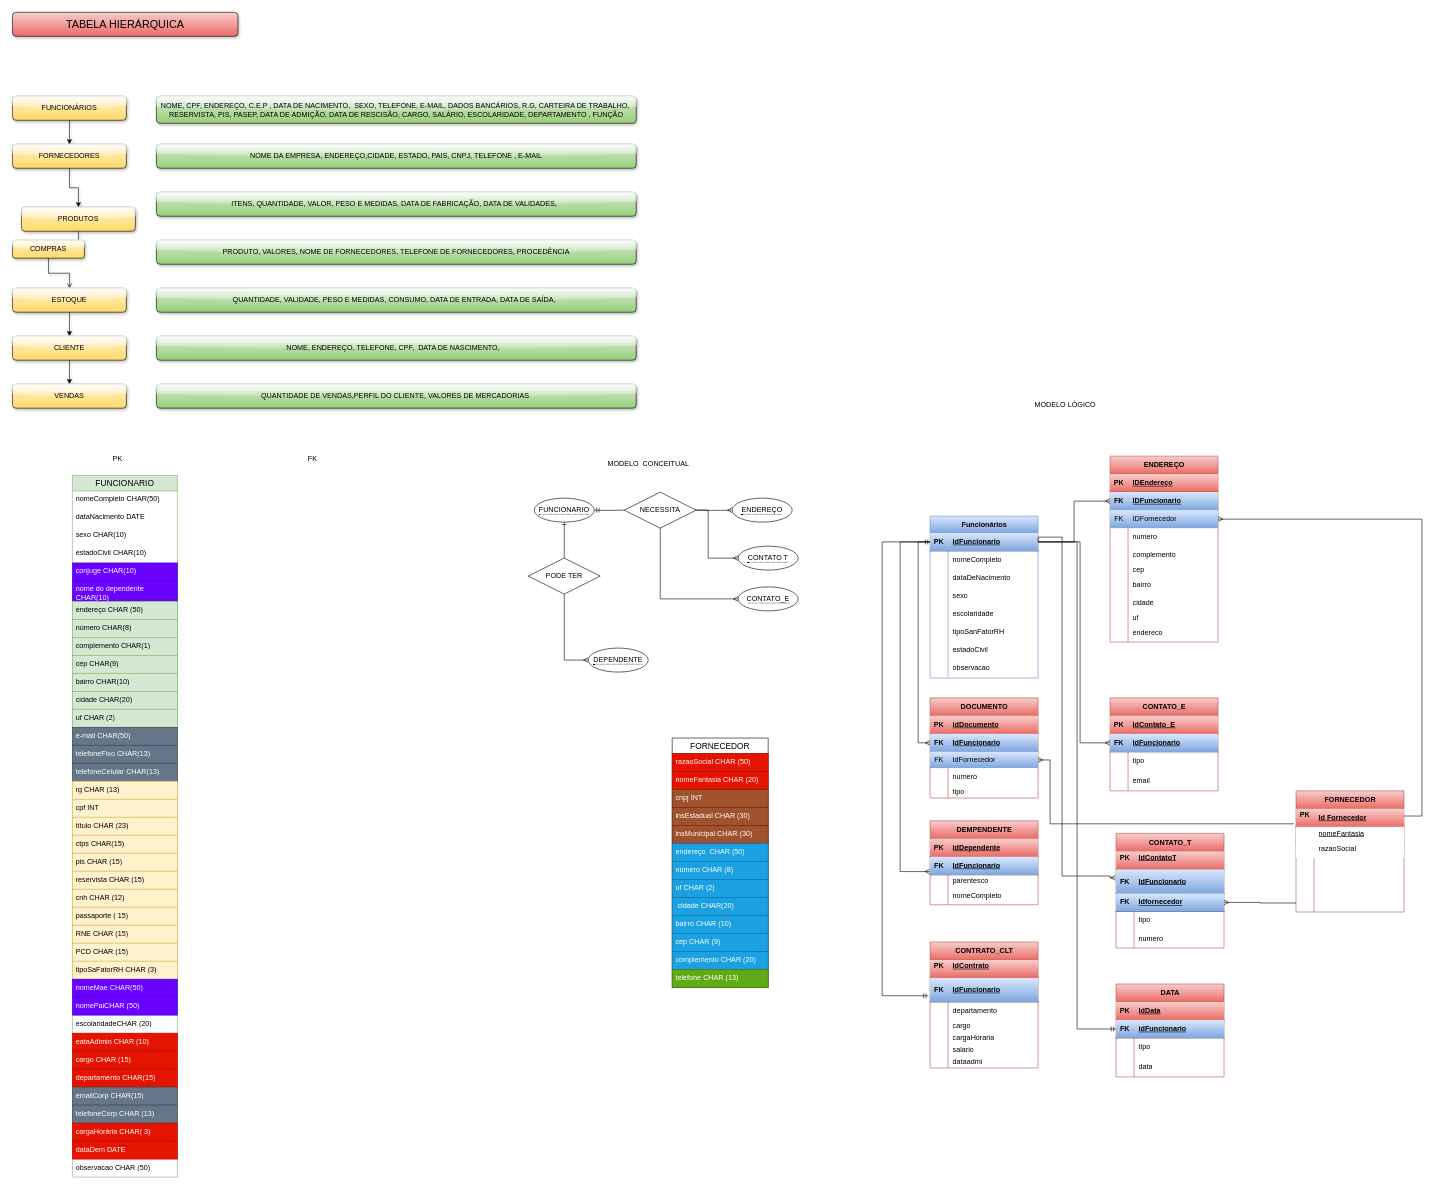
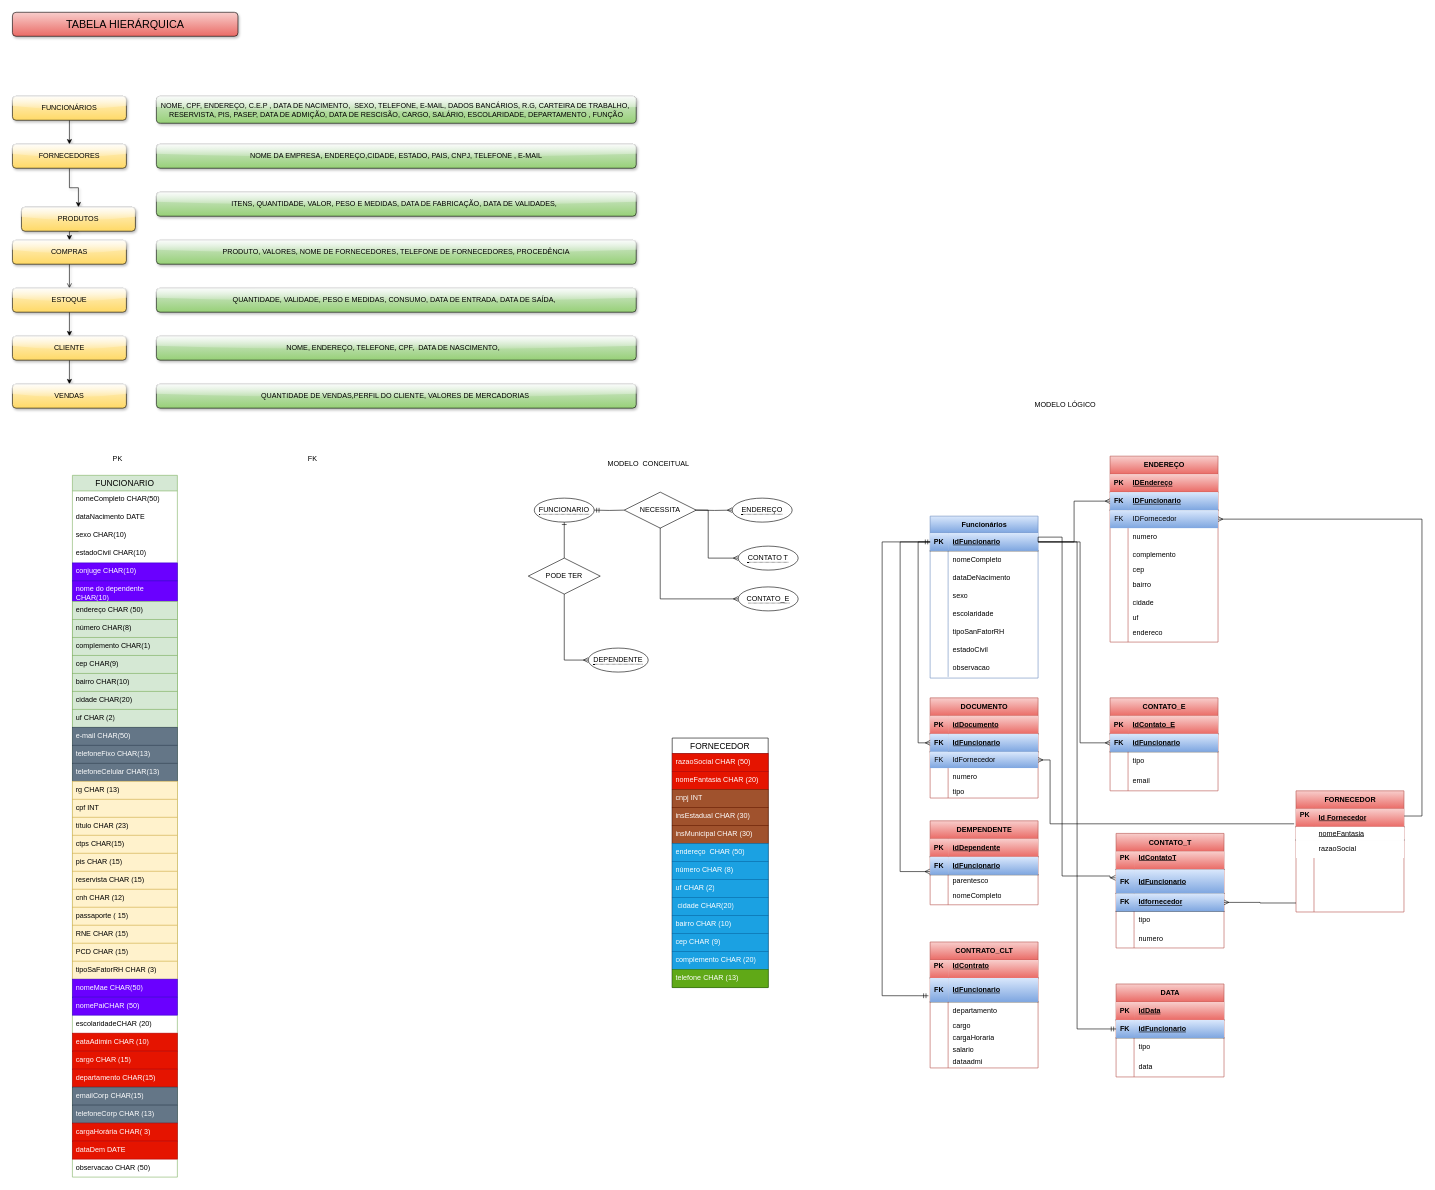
node "COMPRAS": size 72x18 -> 114x24
